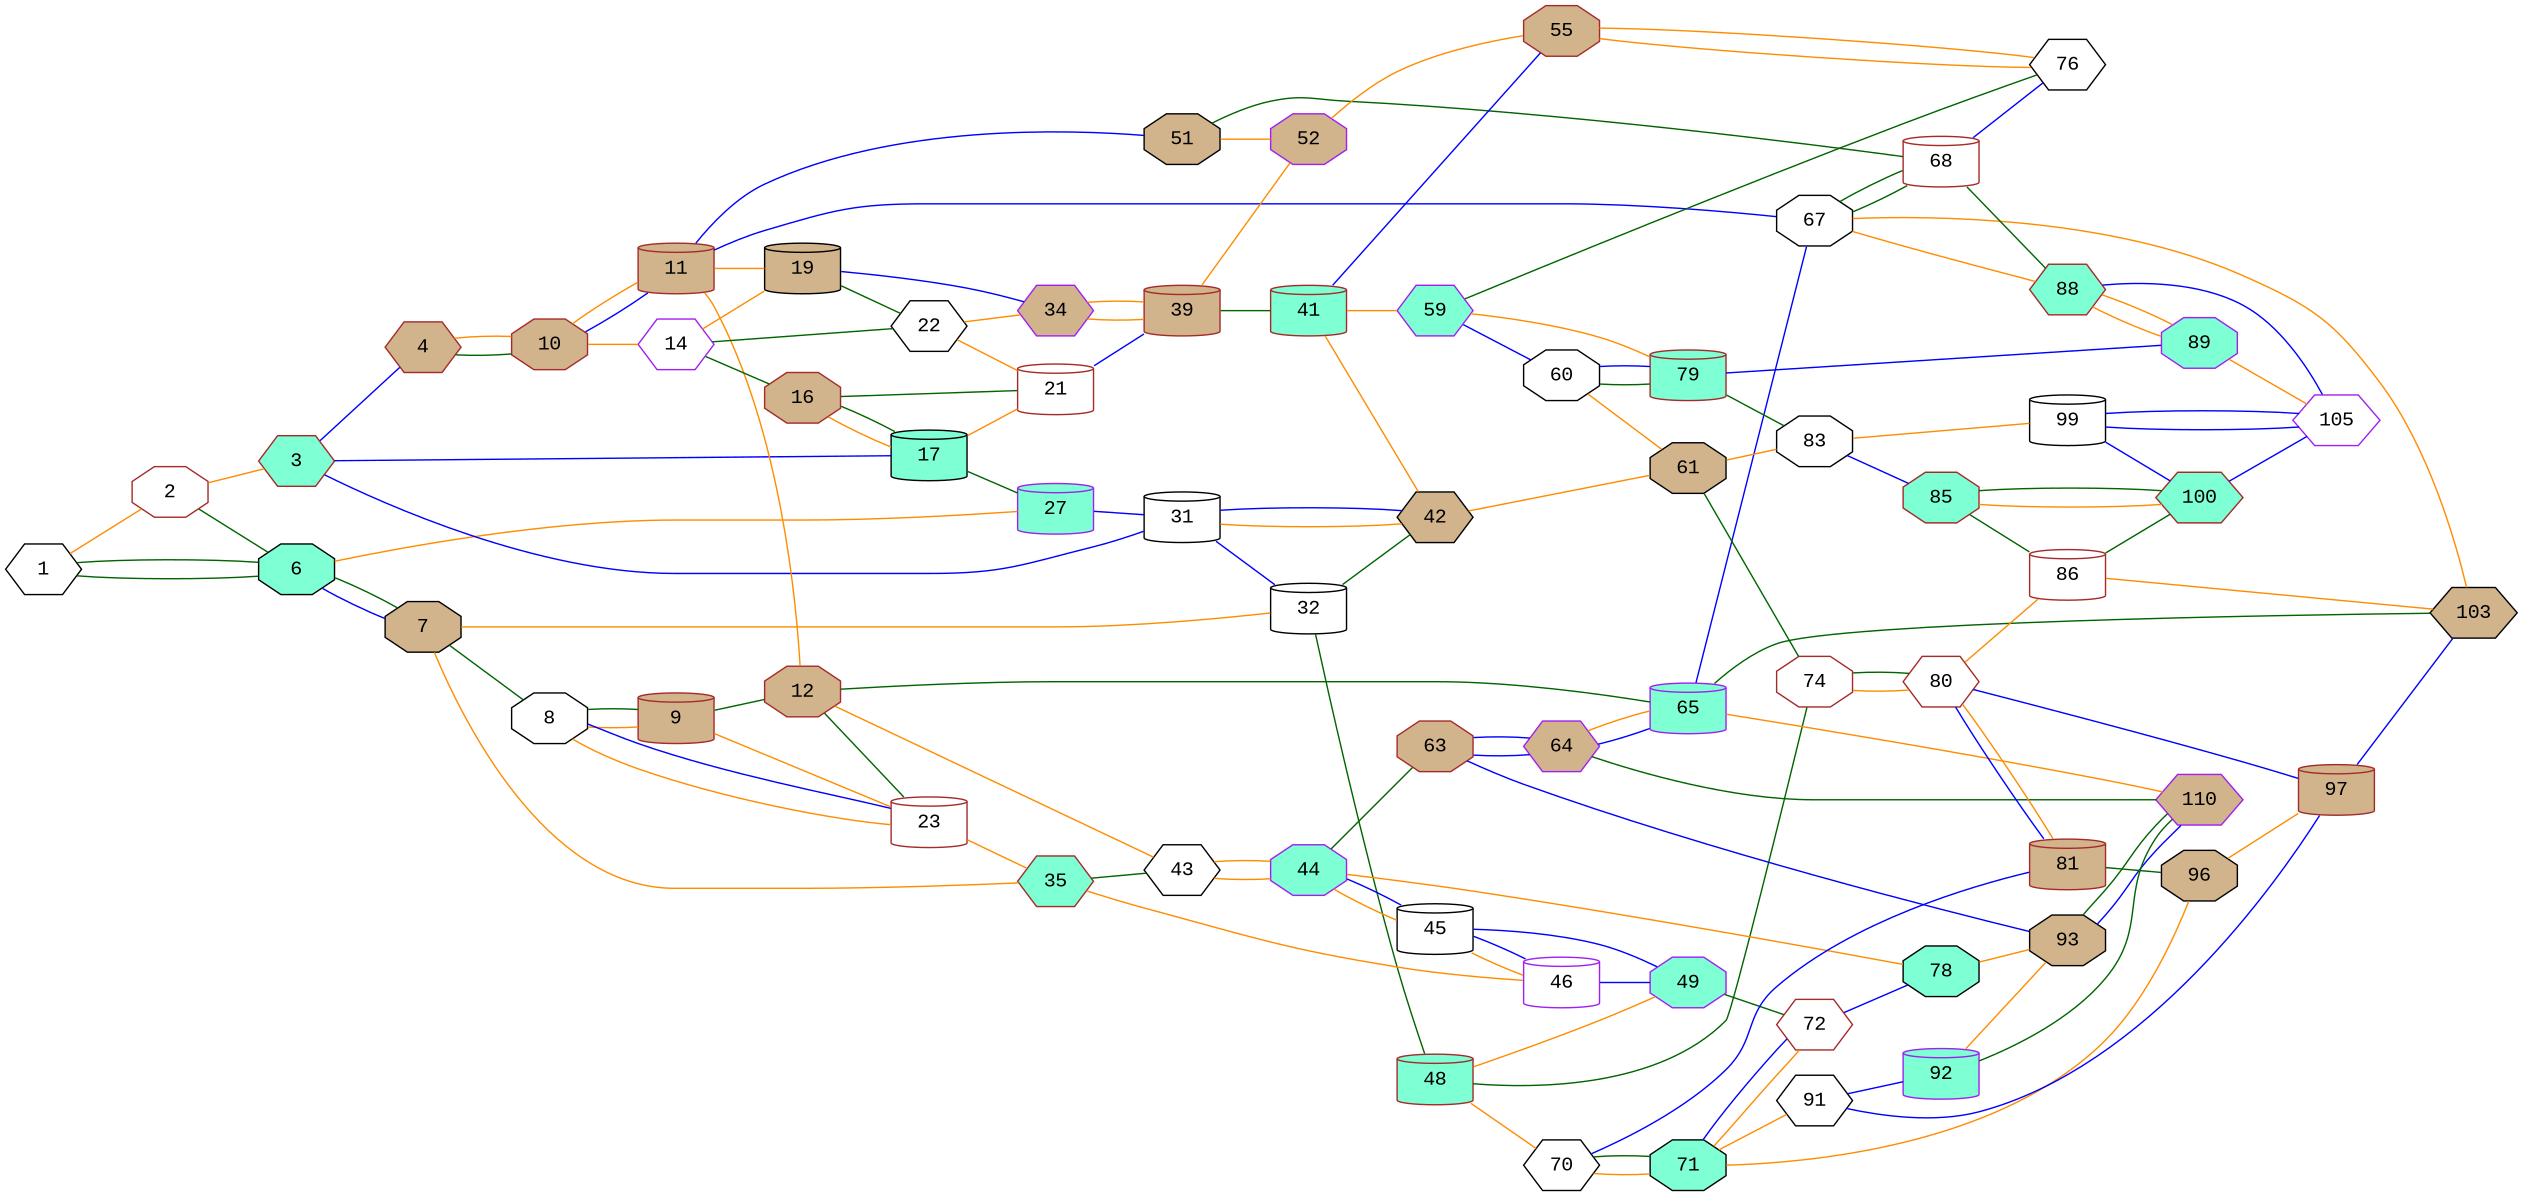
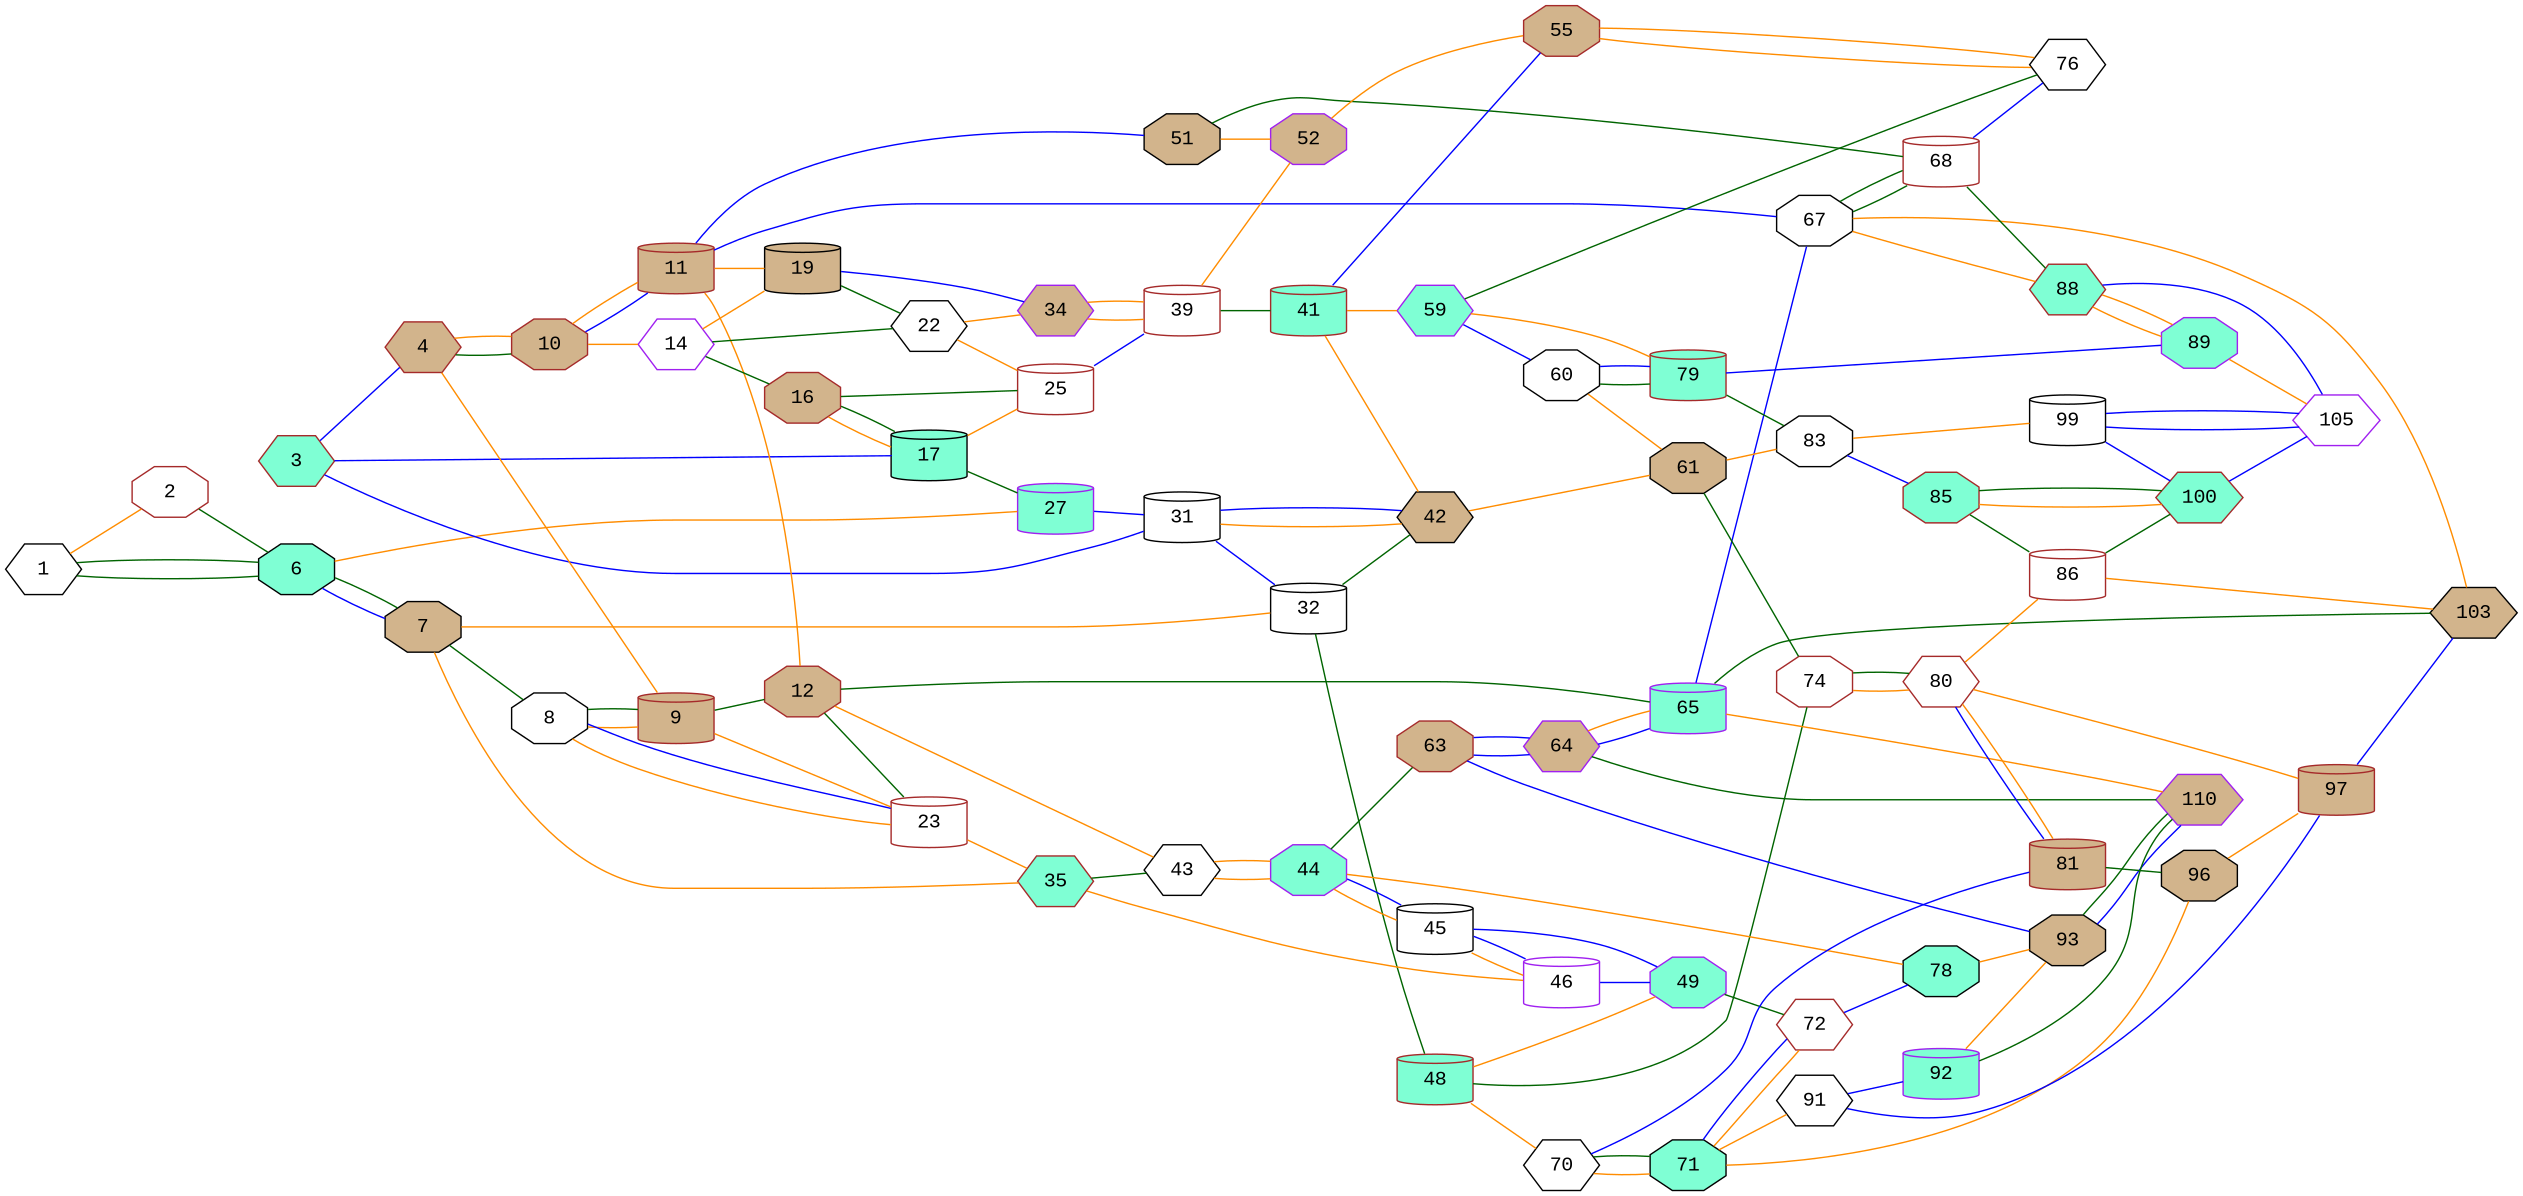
node "39": fillcolor tan -> white
node "21": label "21" -> "25"
edge "3" -- "2": removed
edge "4" -- "9": added
edge "80" -- "97": color blue -> darkorange
